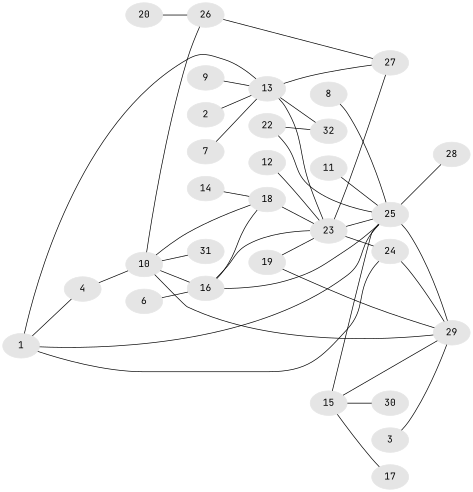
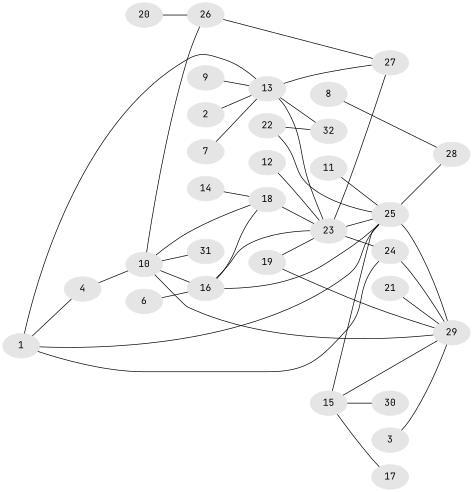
edge "8" -- "25": now "8" -- "28"
node "21": added
